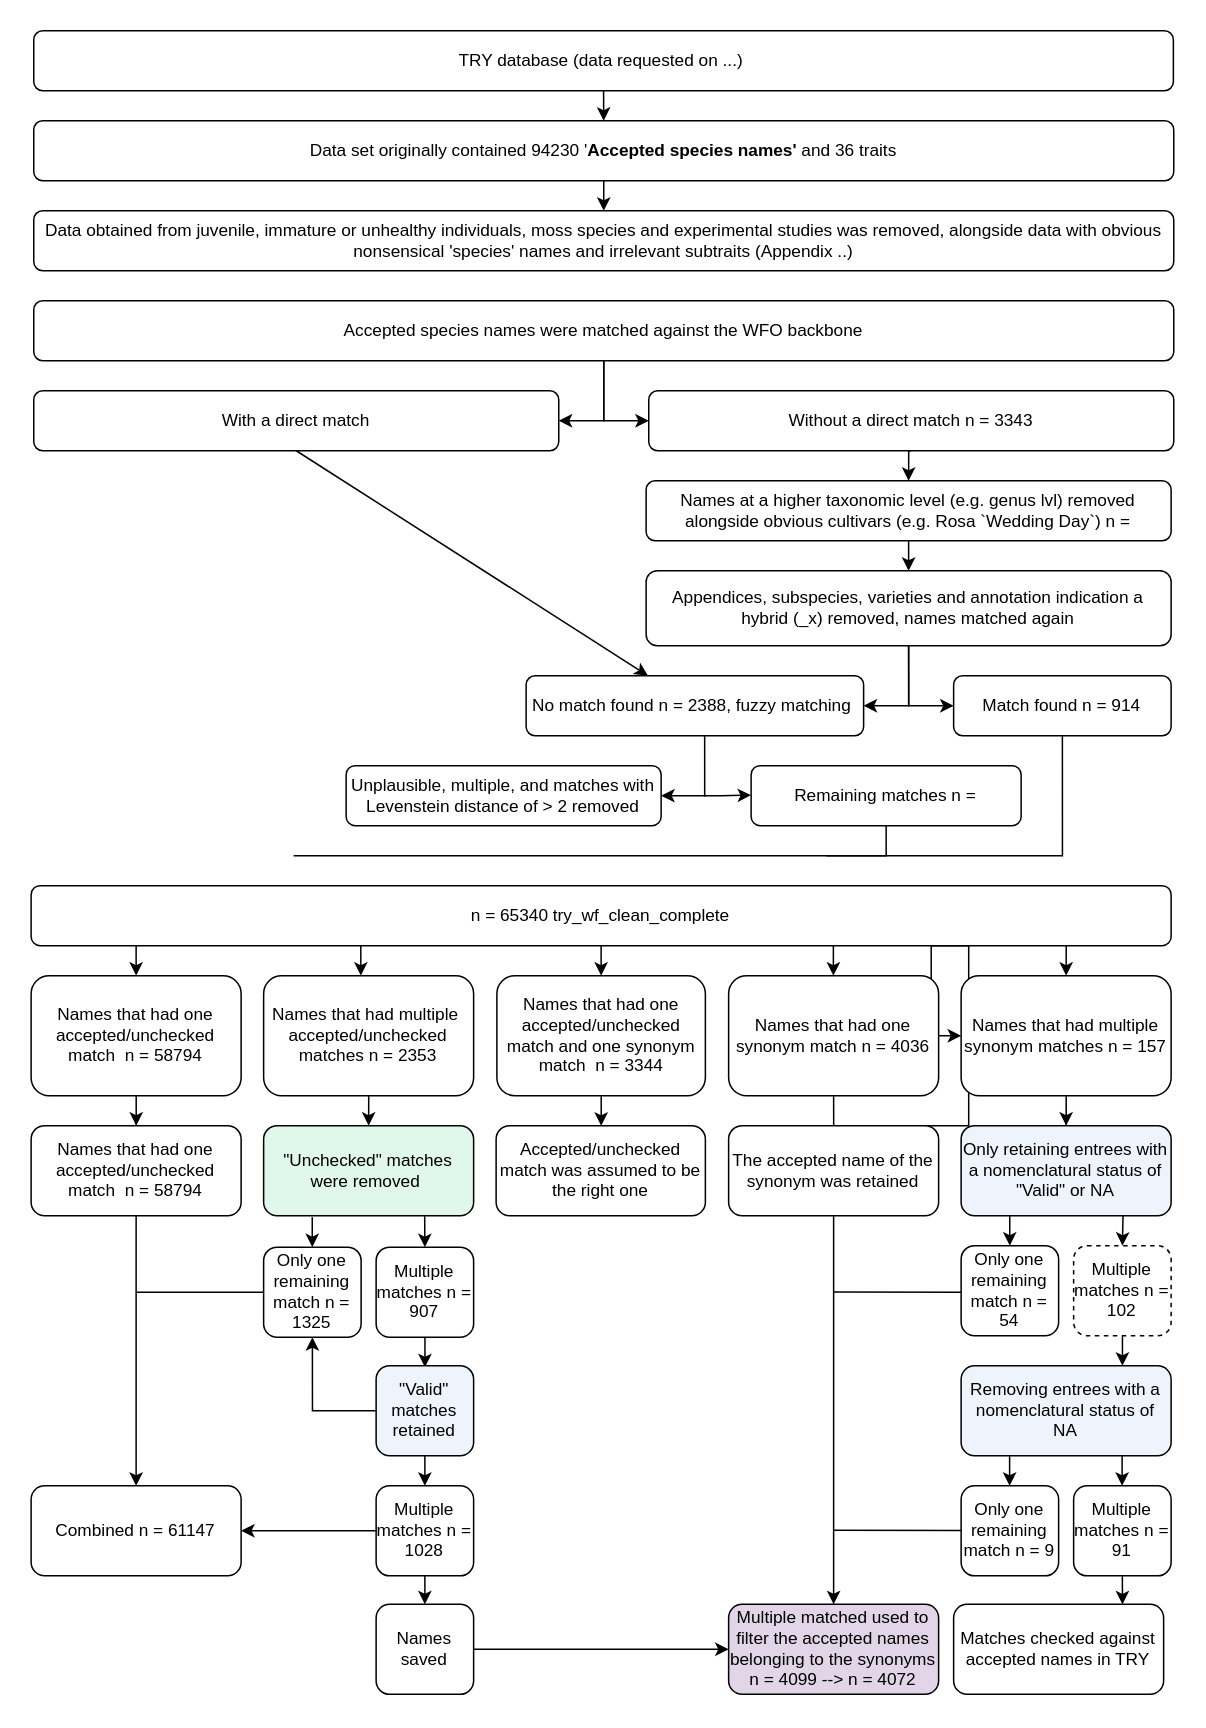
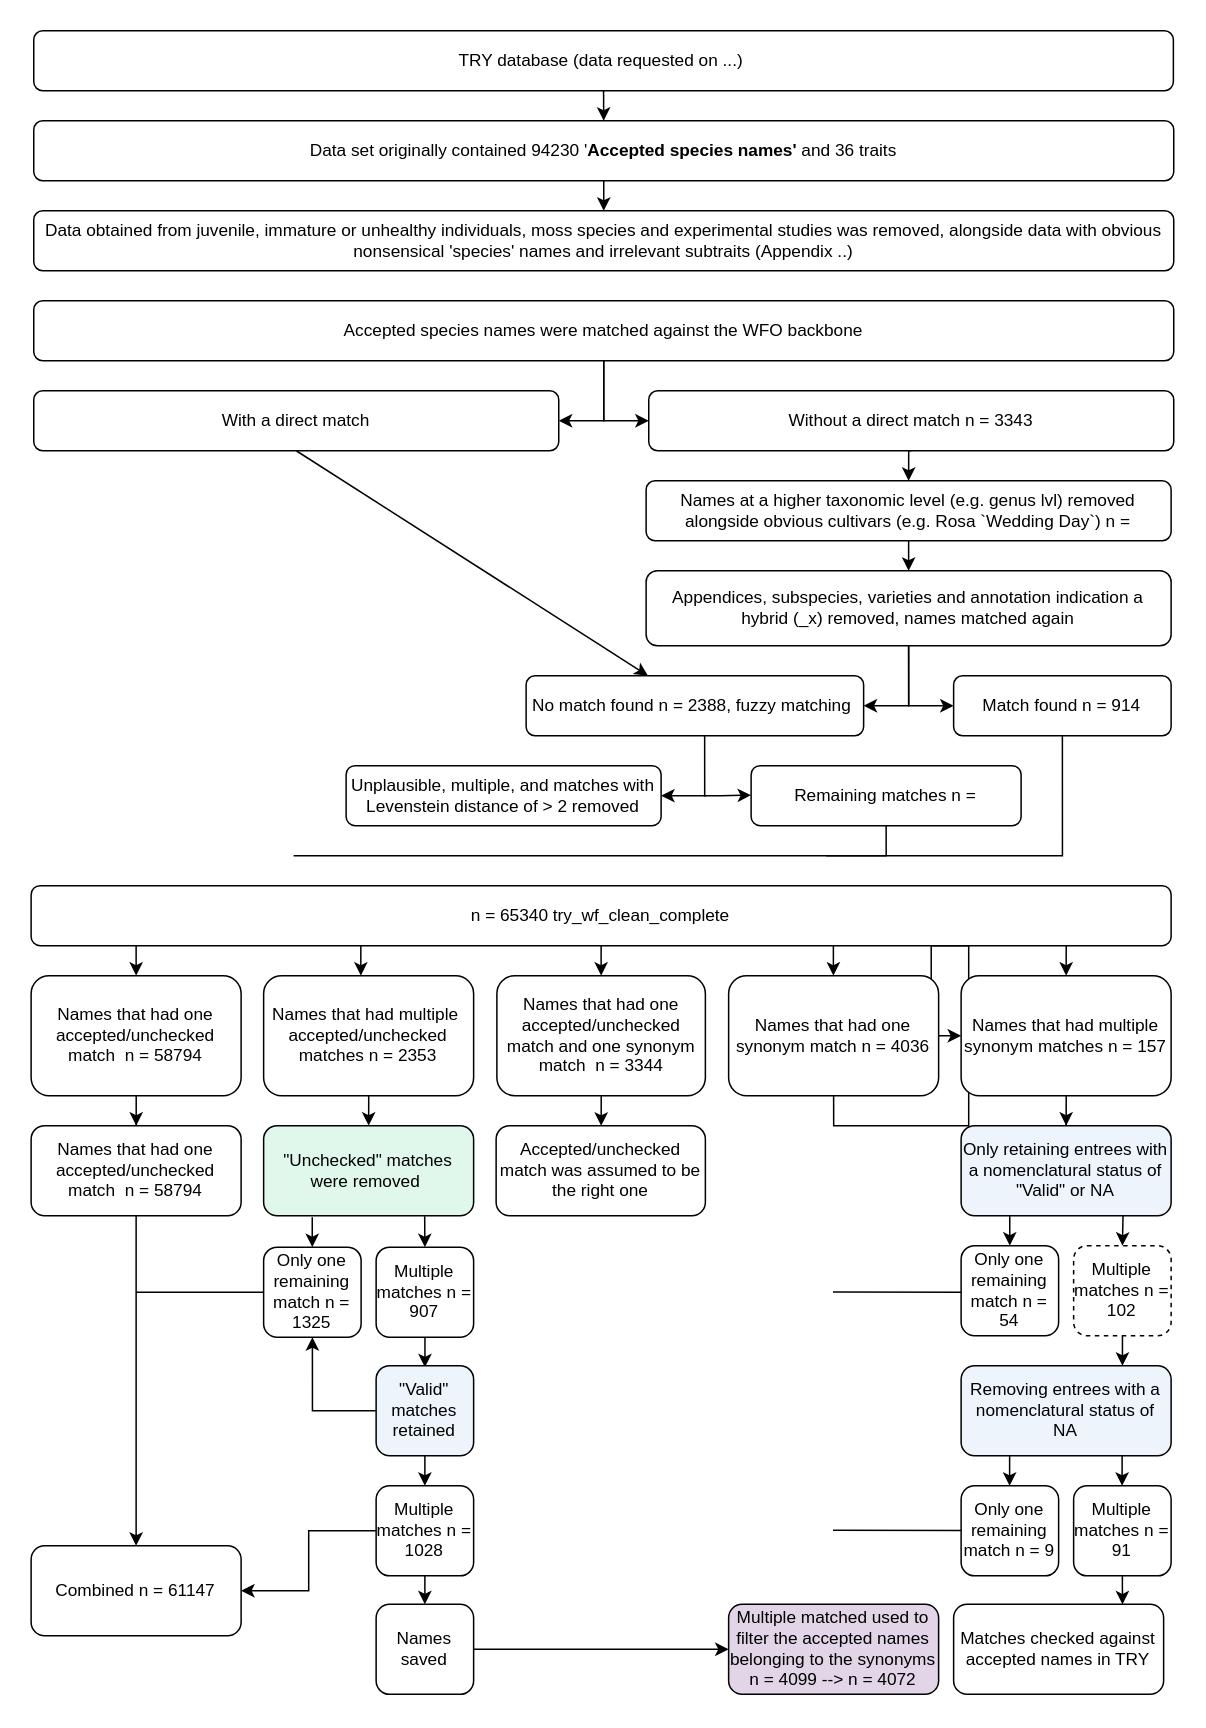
node "The accepted name of the synonym was retained": removed
edge "The accepted name of the synonym was retained" -> "Multiple matched used to filter the accepted names belonging to the synonyms n = 4099 --> n = 4072": removed
node "Combined n = 61147": moved (136, 1531) -> (136, 1591)
